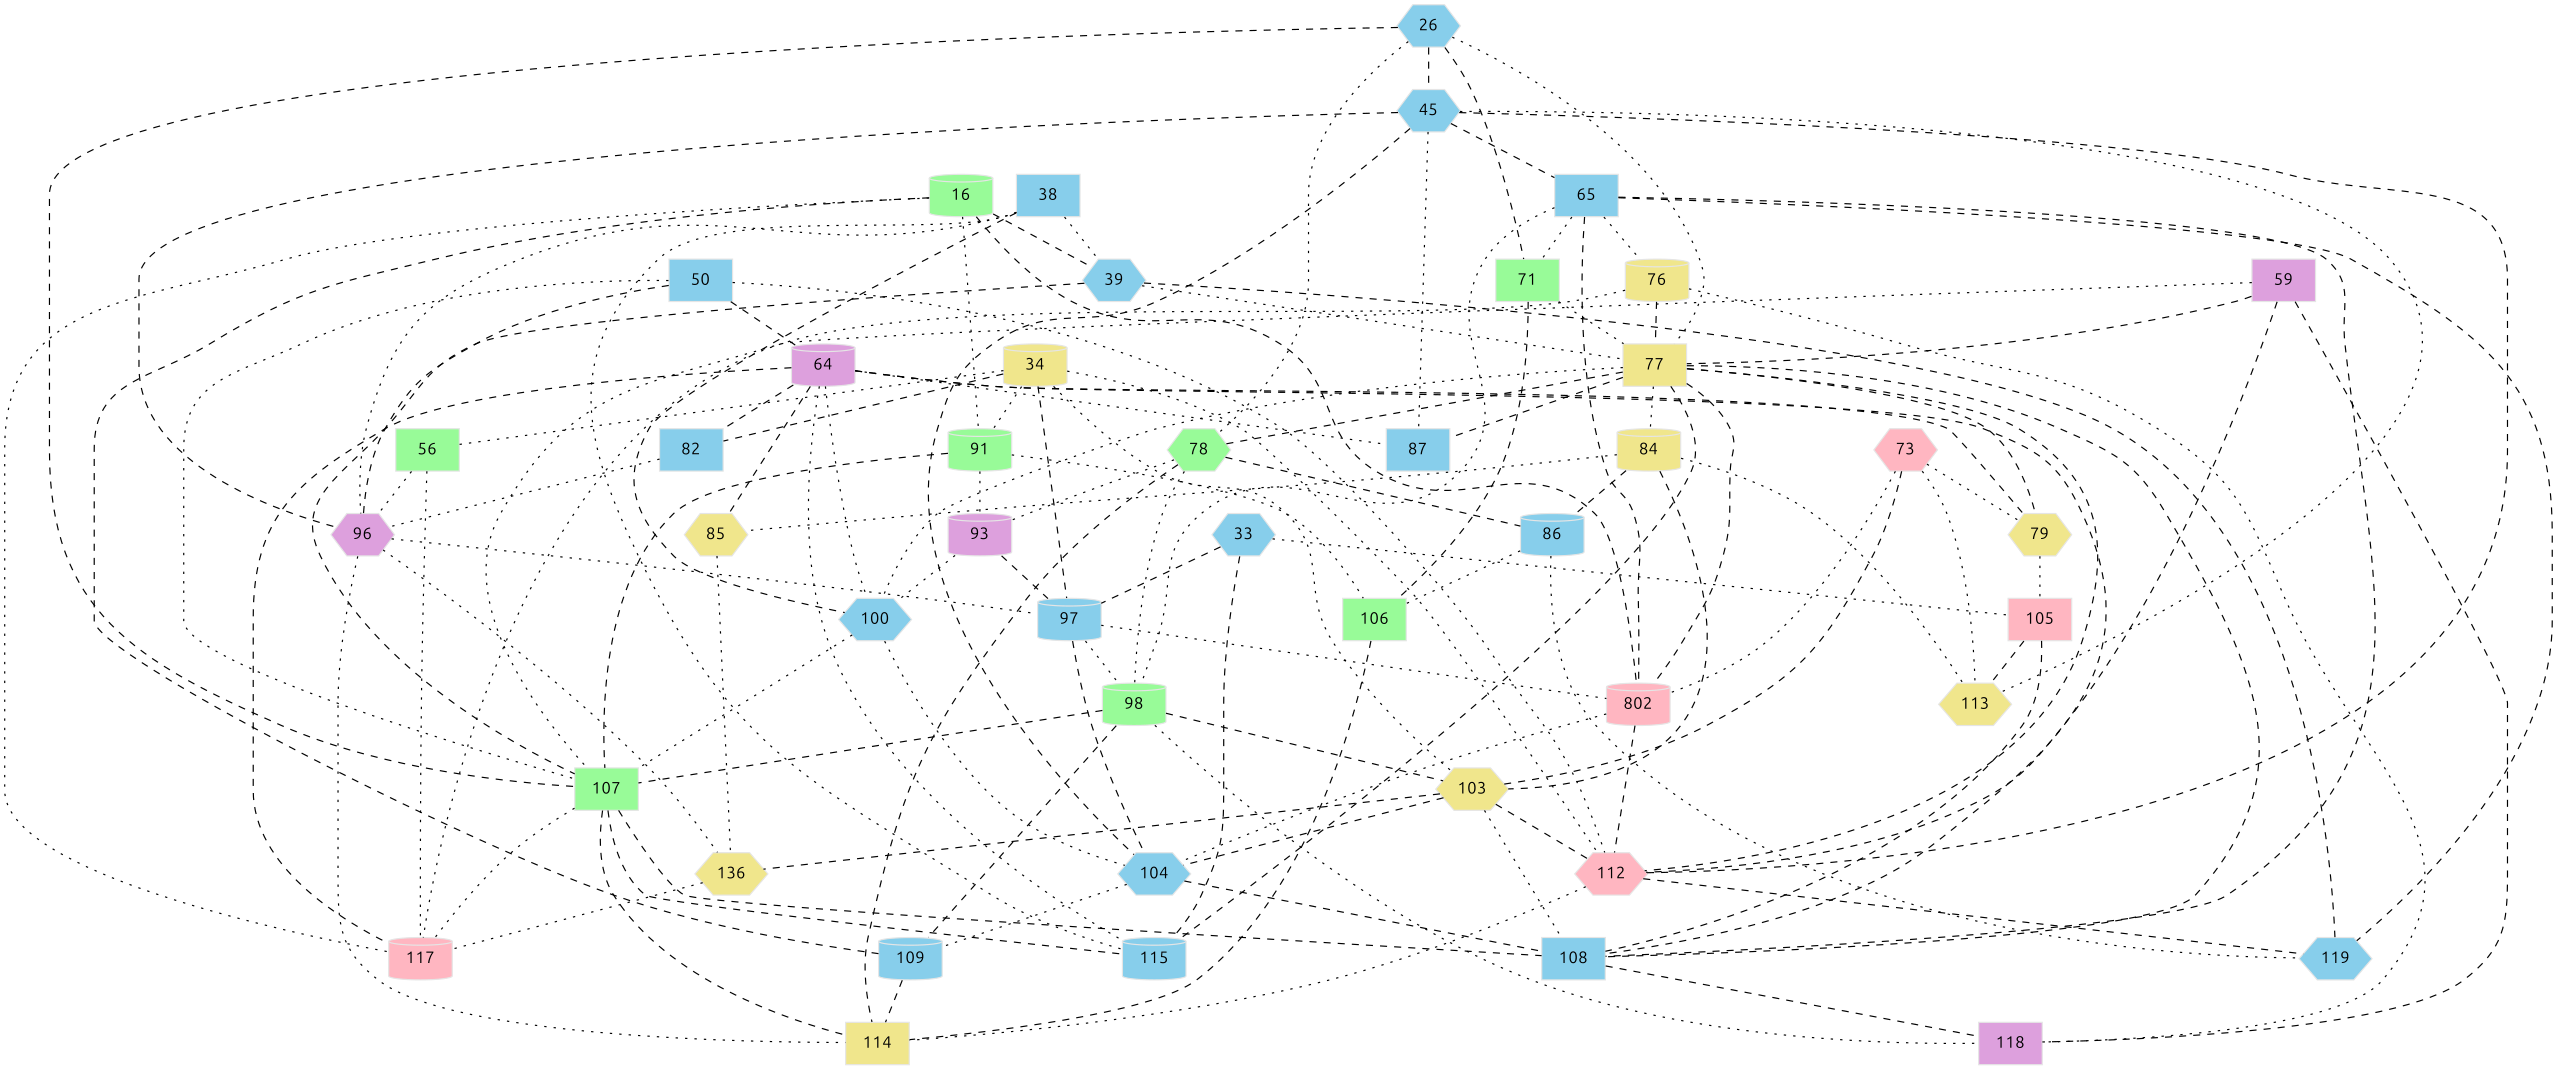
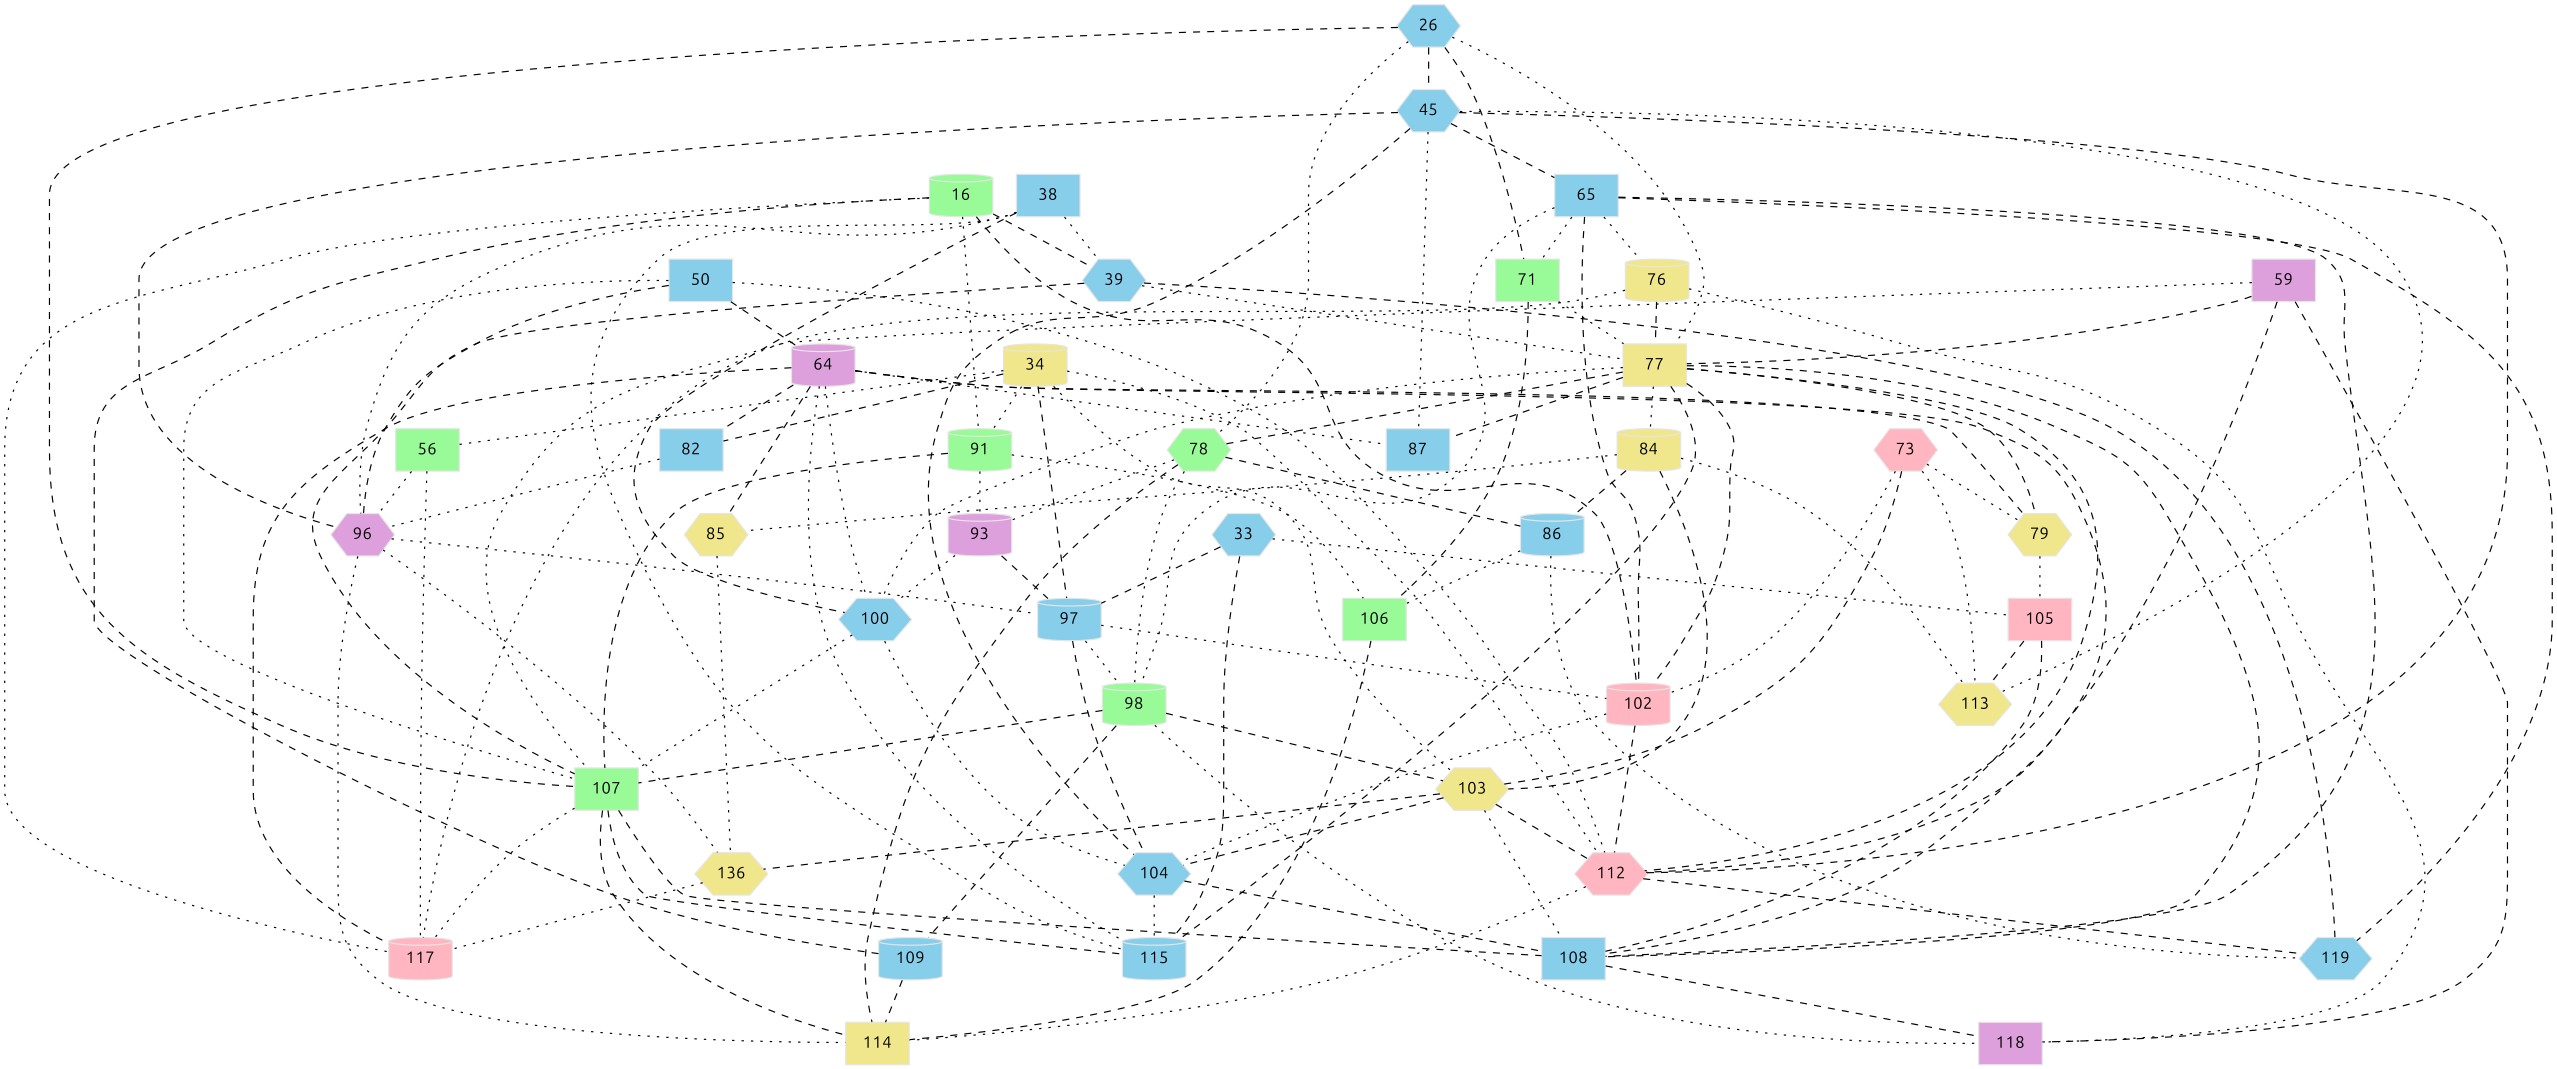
node "802": label "802" -> "102"
edge "104" -- "109": now "104" -- "115"
